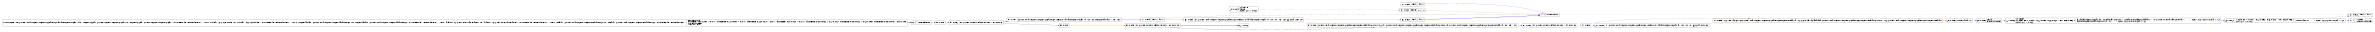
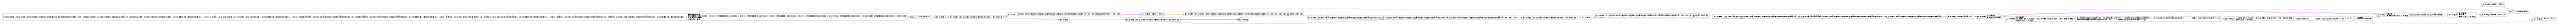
node "47: 0x004d": added
node "36: 0x001b": removed
node "50: 0x0036": text "LEAVE" -> "SYNTHETIC"
